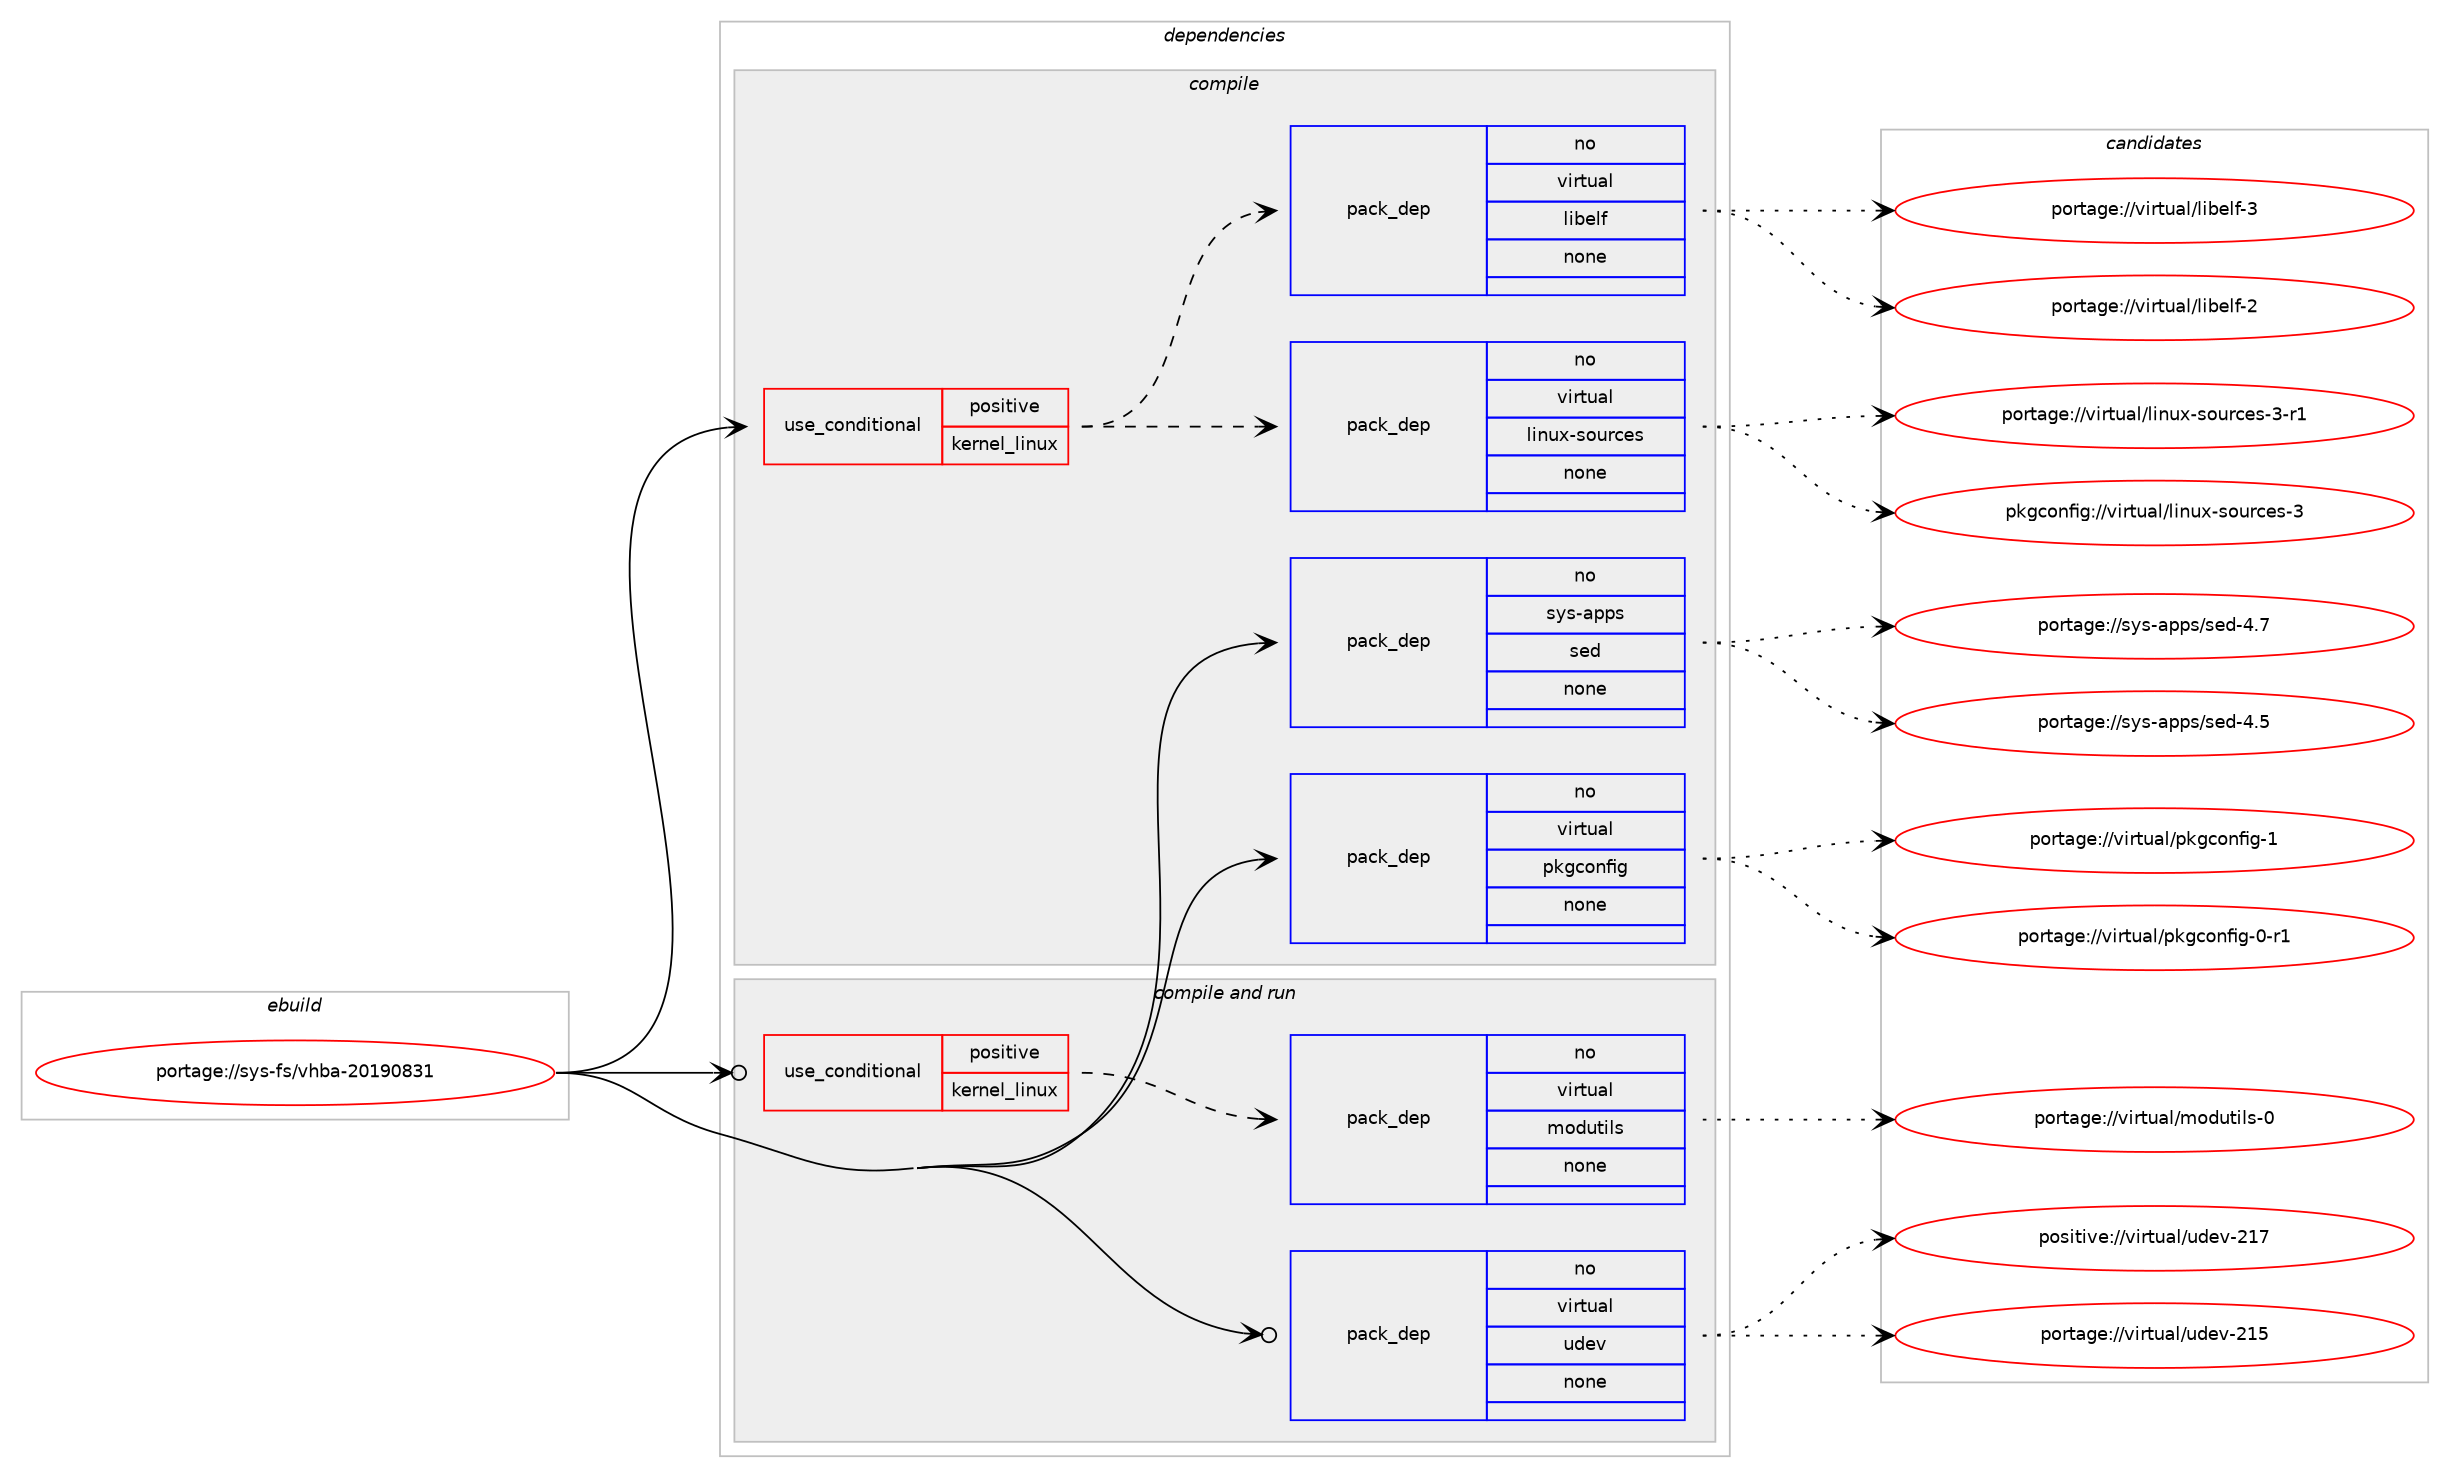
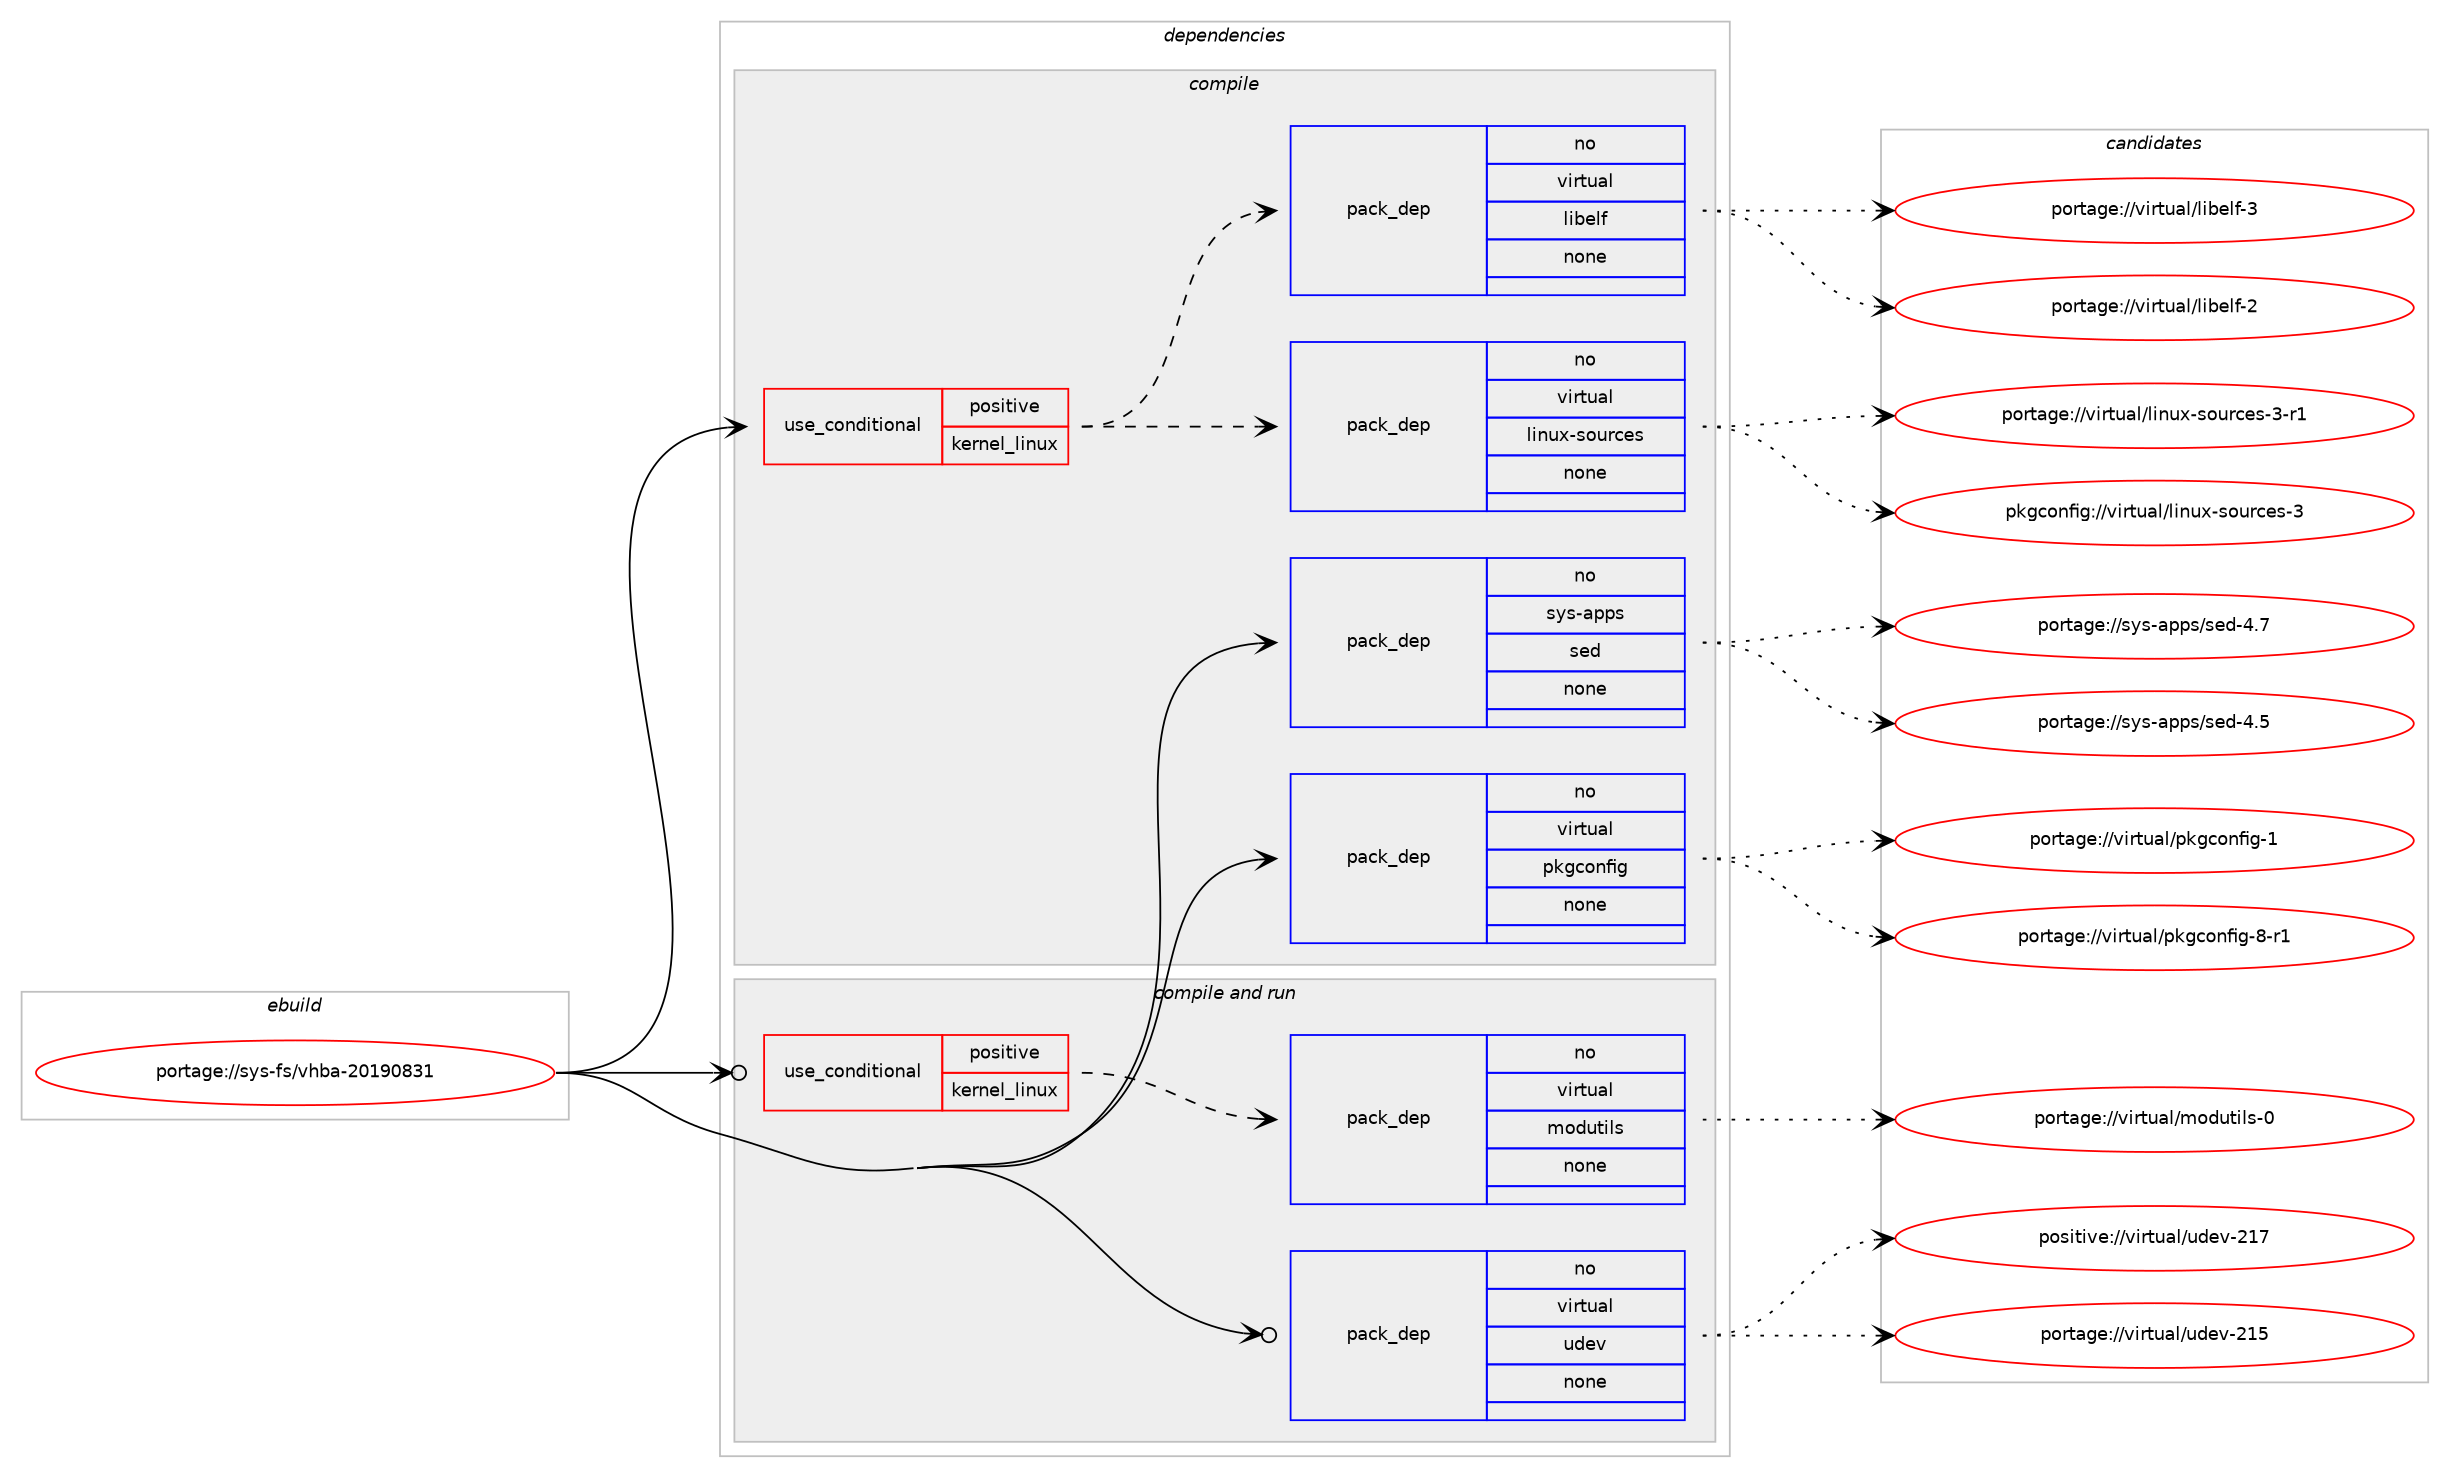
node "portage://virtual/pkgconfig-0-r1": label "portage://virtual/pkgconfig-0-r1" -> "portage://virtual/pkgconfig-8-r1"
